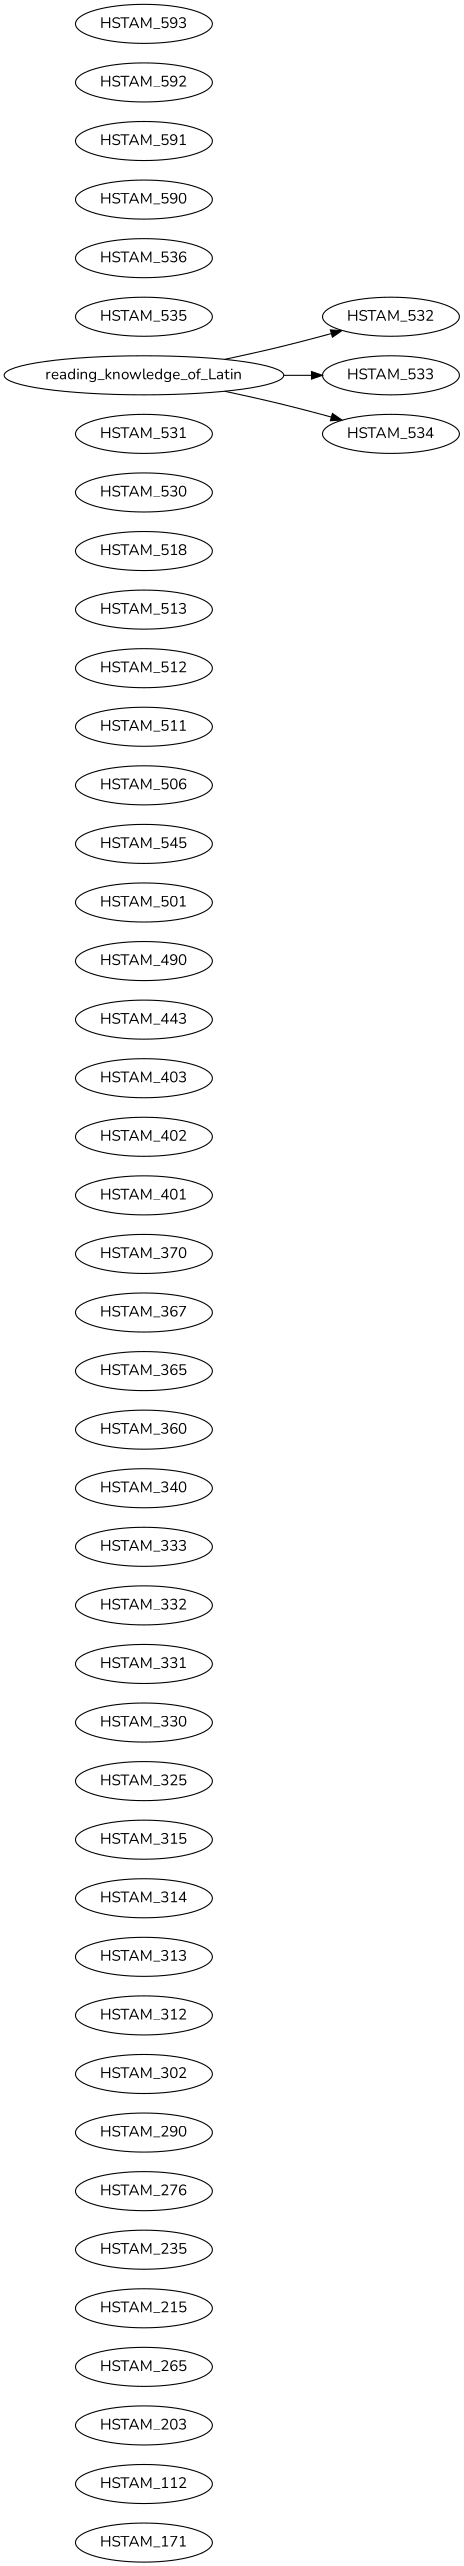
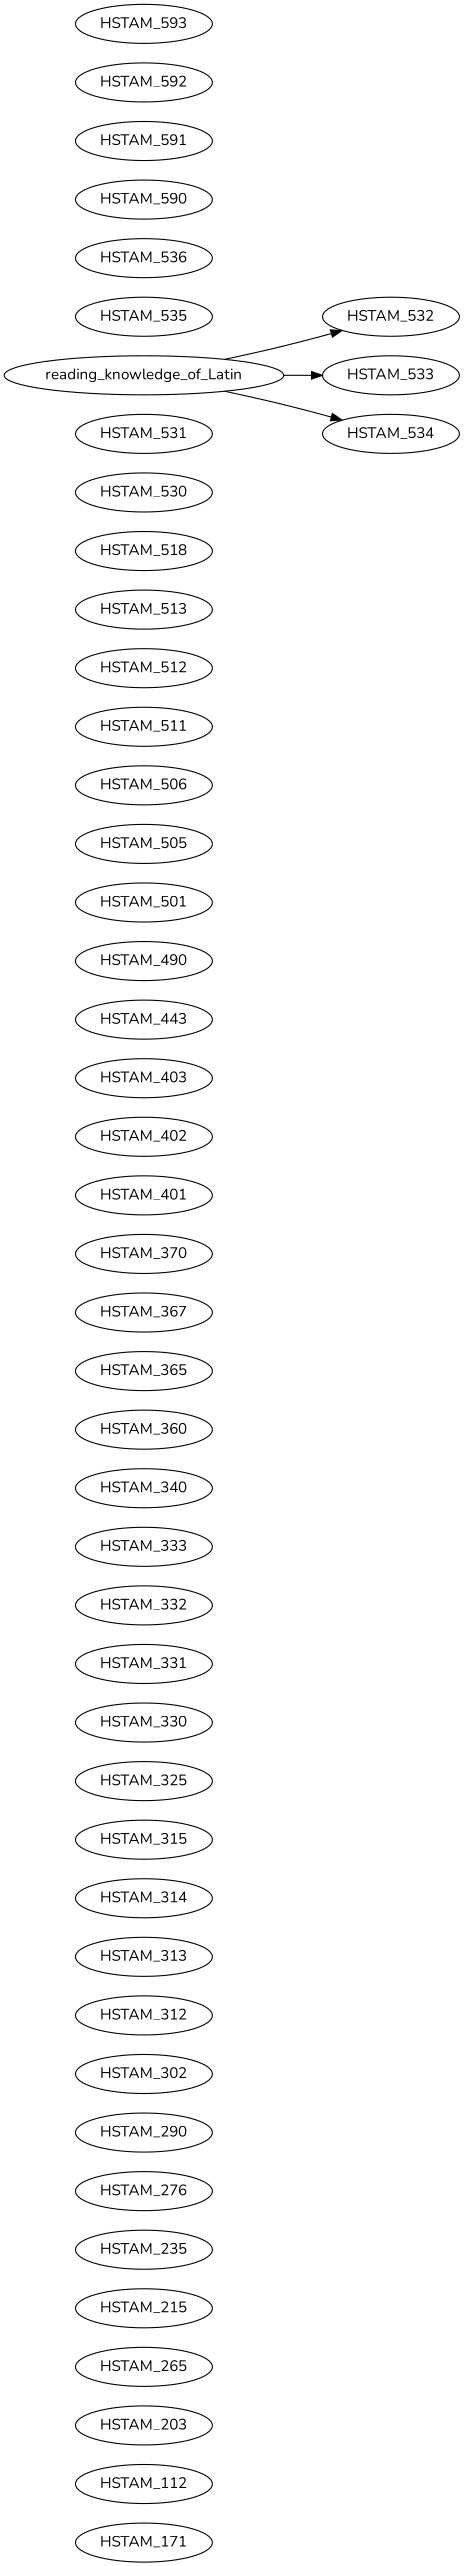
node "HSTAM_545": label "HSTAM_545" -> "HSTAM_505"
